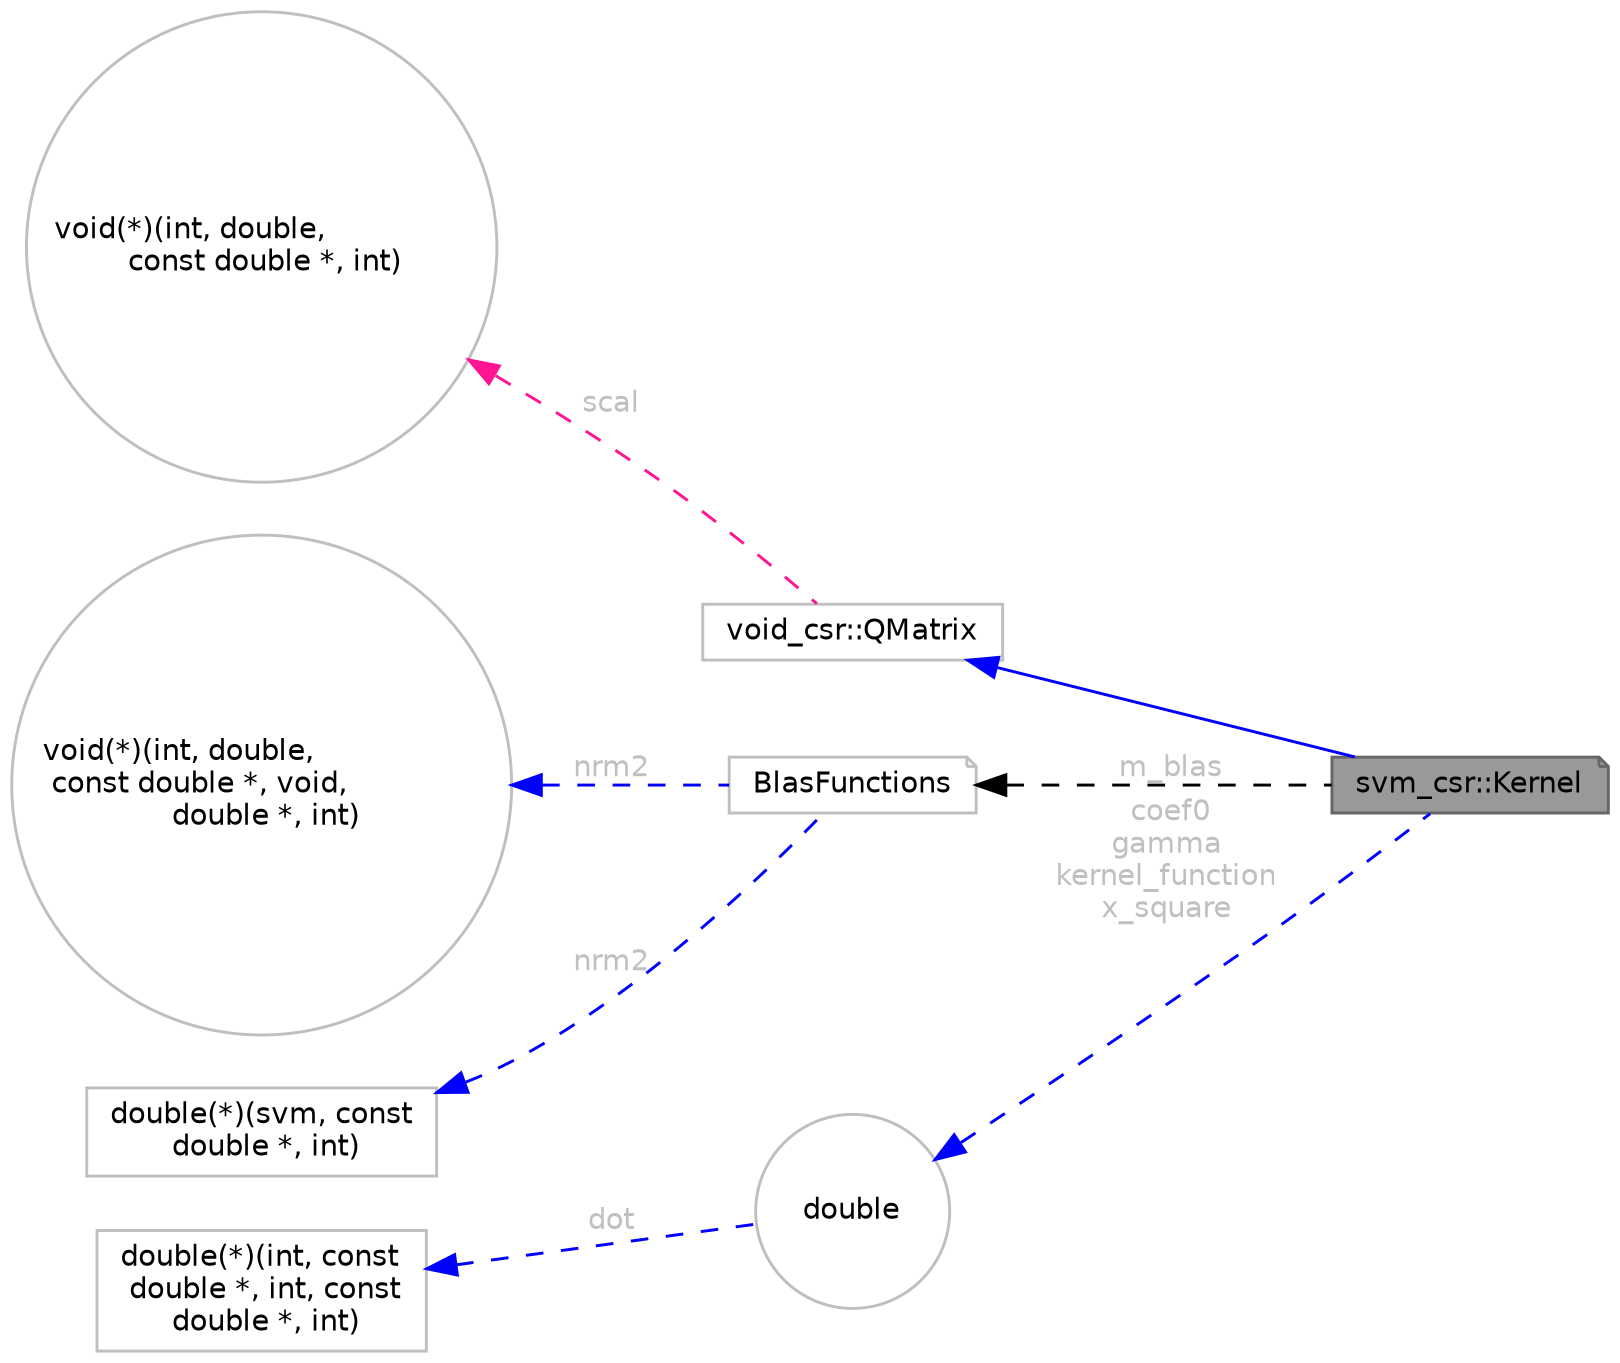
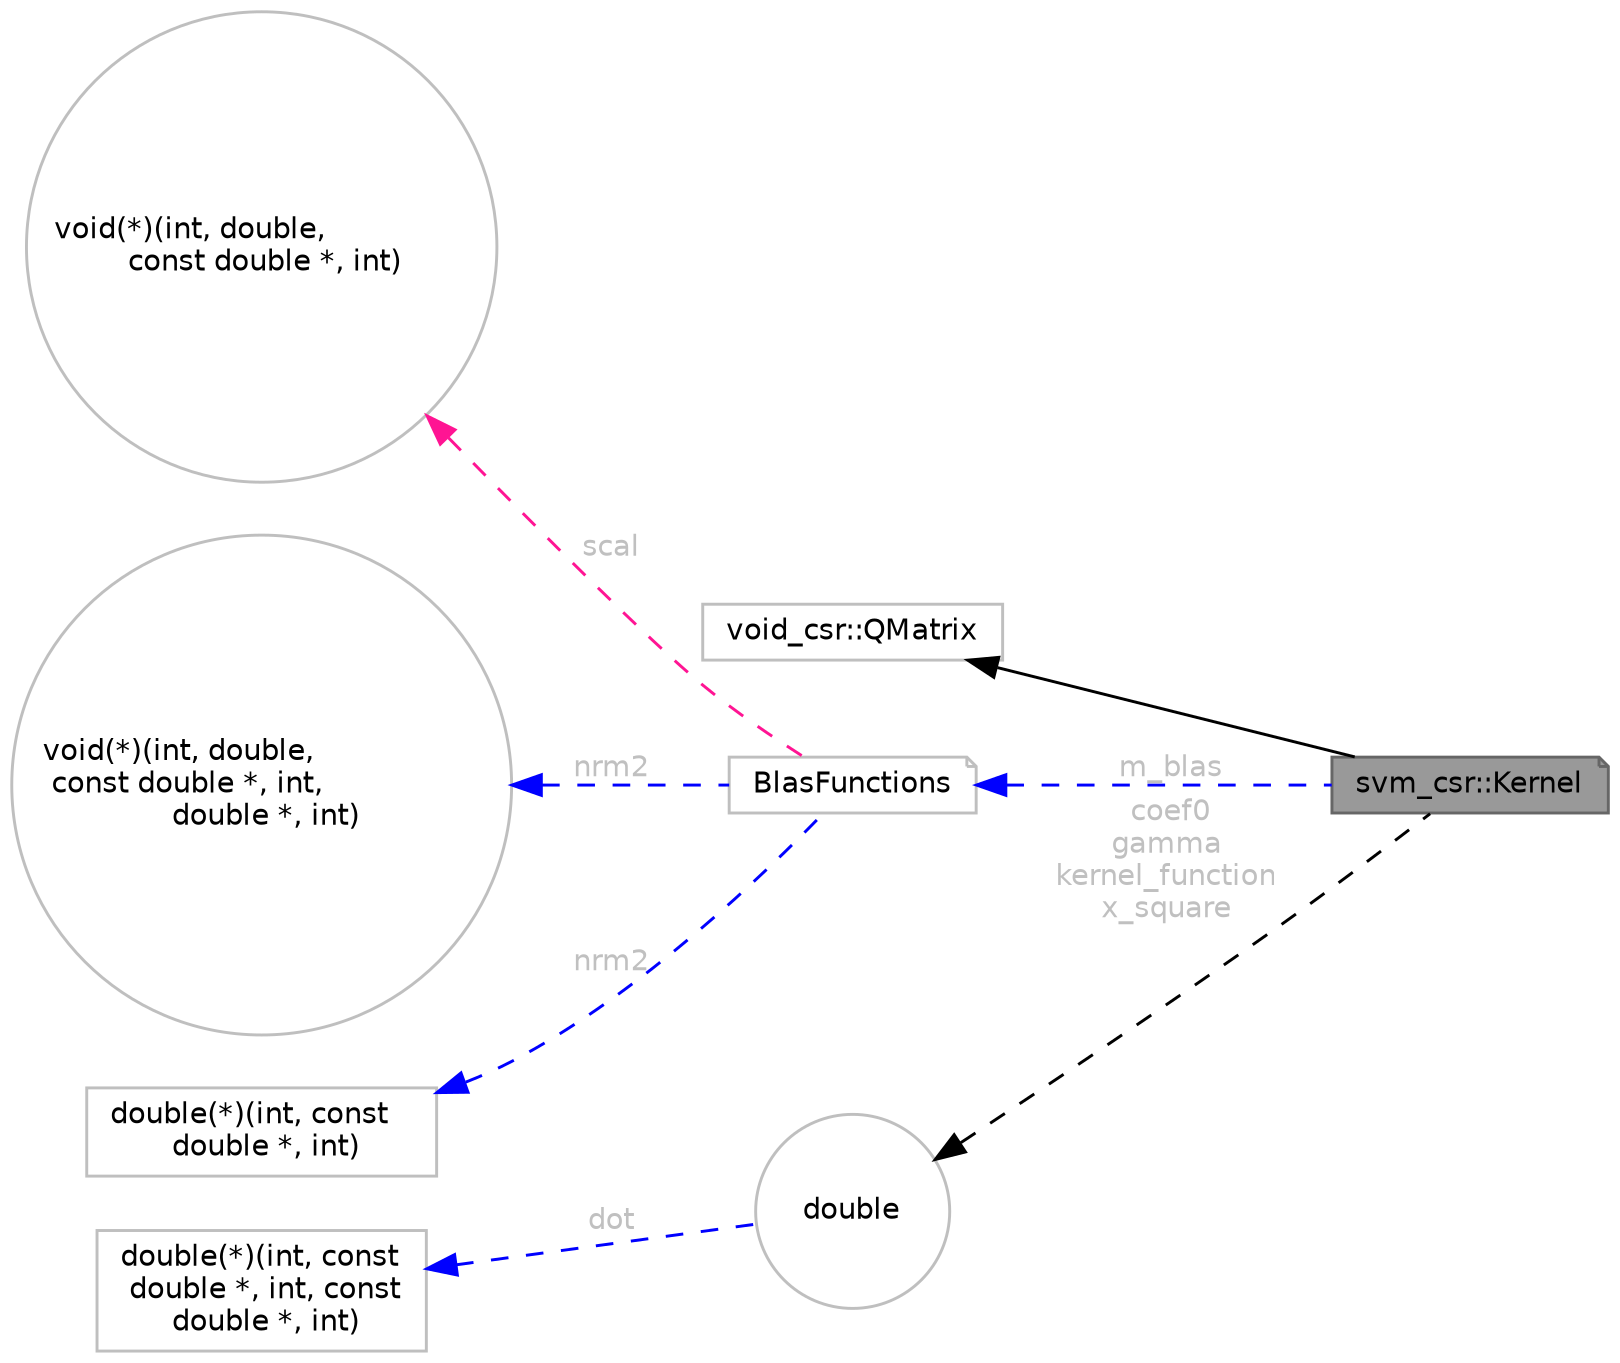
edge "void_csr::QMatrix" -> "void(*)(int, double, const double *, int)": now "BlasFunctions" -> "void(*)(int, double, const double *, int)"
edge "svm_csr::Kernel" -> "void_csr::QMatrix": color blue -> black
node "void(*)(int, double, const double *, void, double *, int)": label "void(*)(int, double, const double *, void, double *, int)" -> "void(*)(int, double, const double *, int, double *, int)"
edge "svm_csr::Kernel" -> "BlasFunctions": color black -> blue
edge "svm_csr::Kernel" -> "double": color blue -> black
node "double(*)(svm, const double *, int)": label "double(*)(svm, const double *, int)" -> "double(*)(int, const double *, int)"
